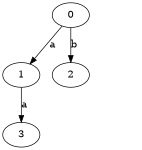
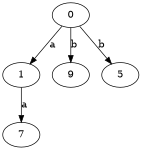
node "2": label "2" -> "9"
node "5": added
node "3": label "3" -> "7"
